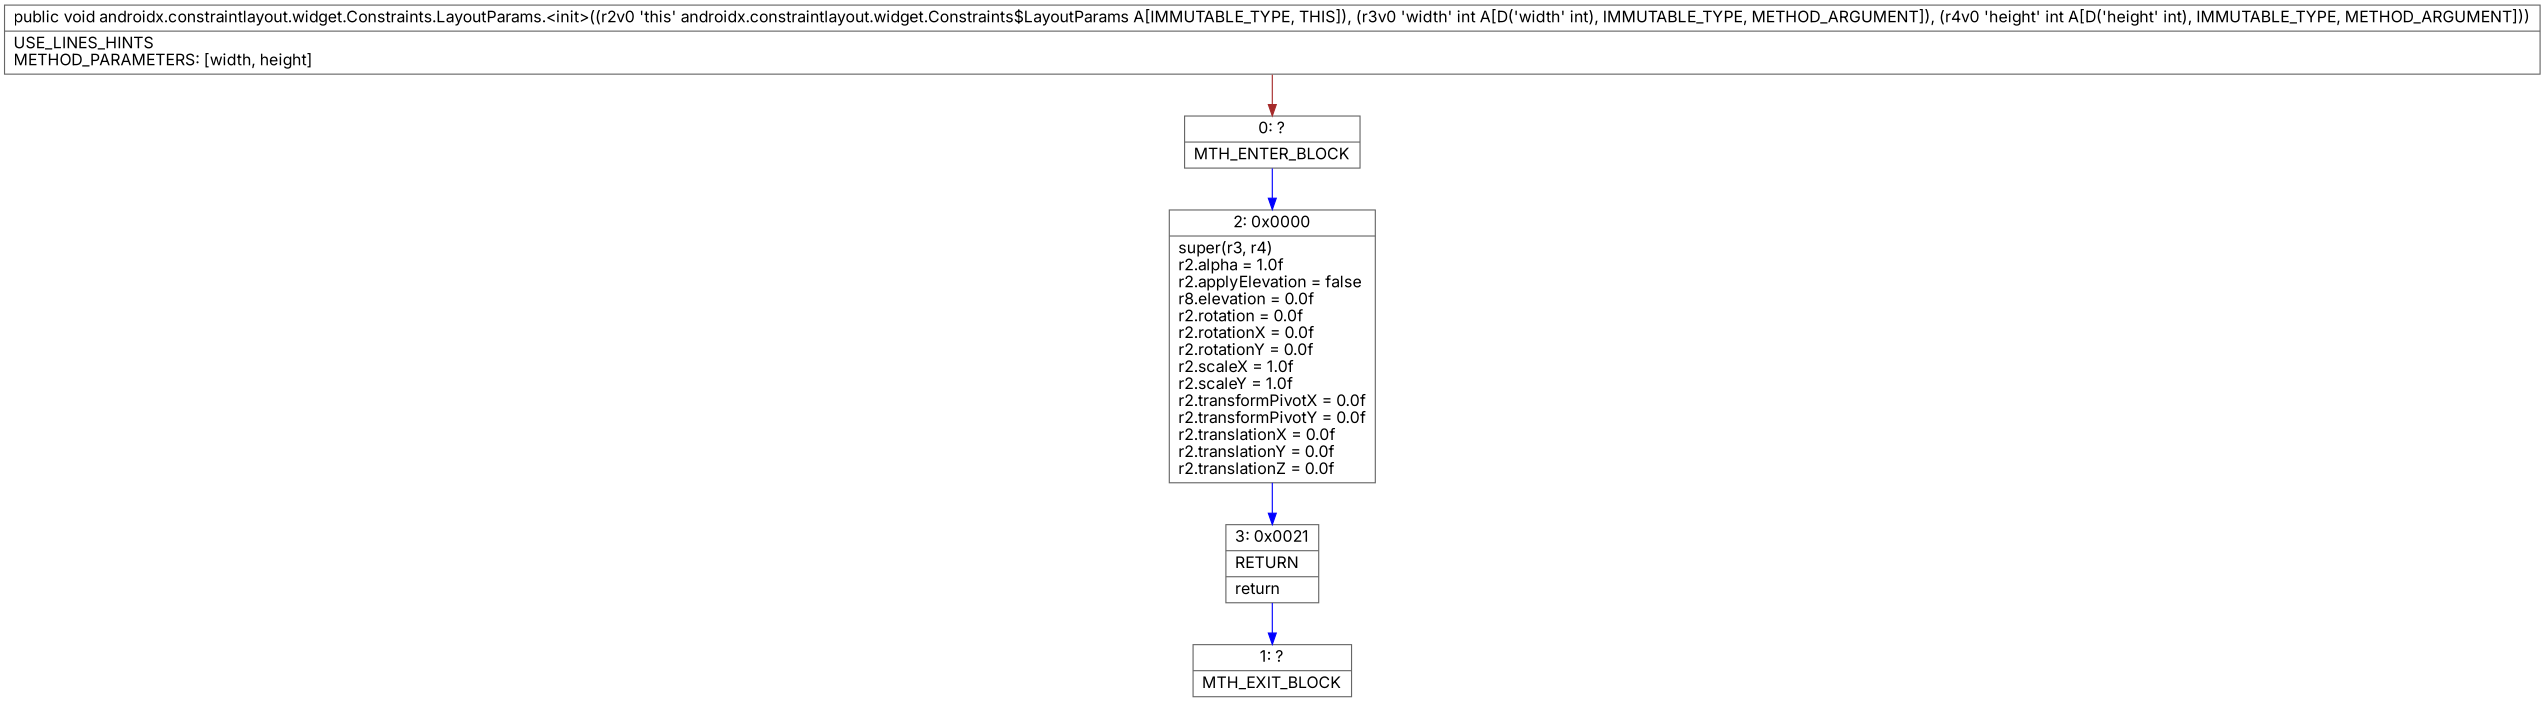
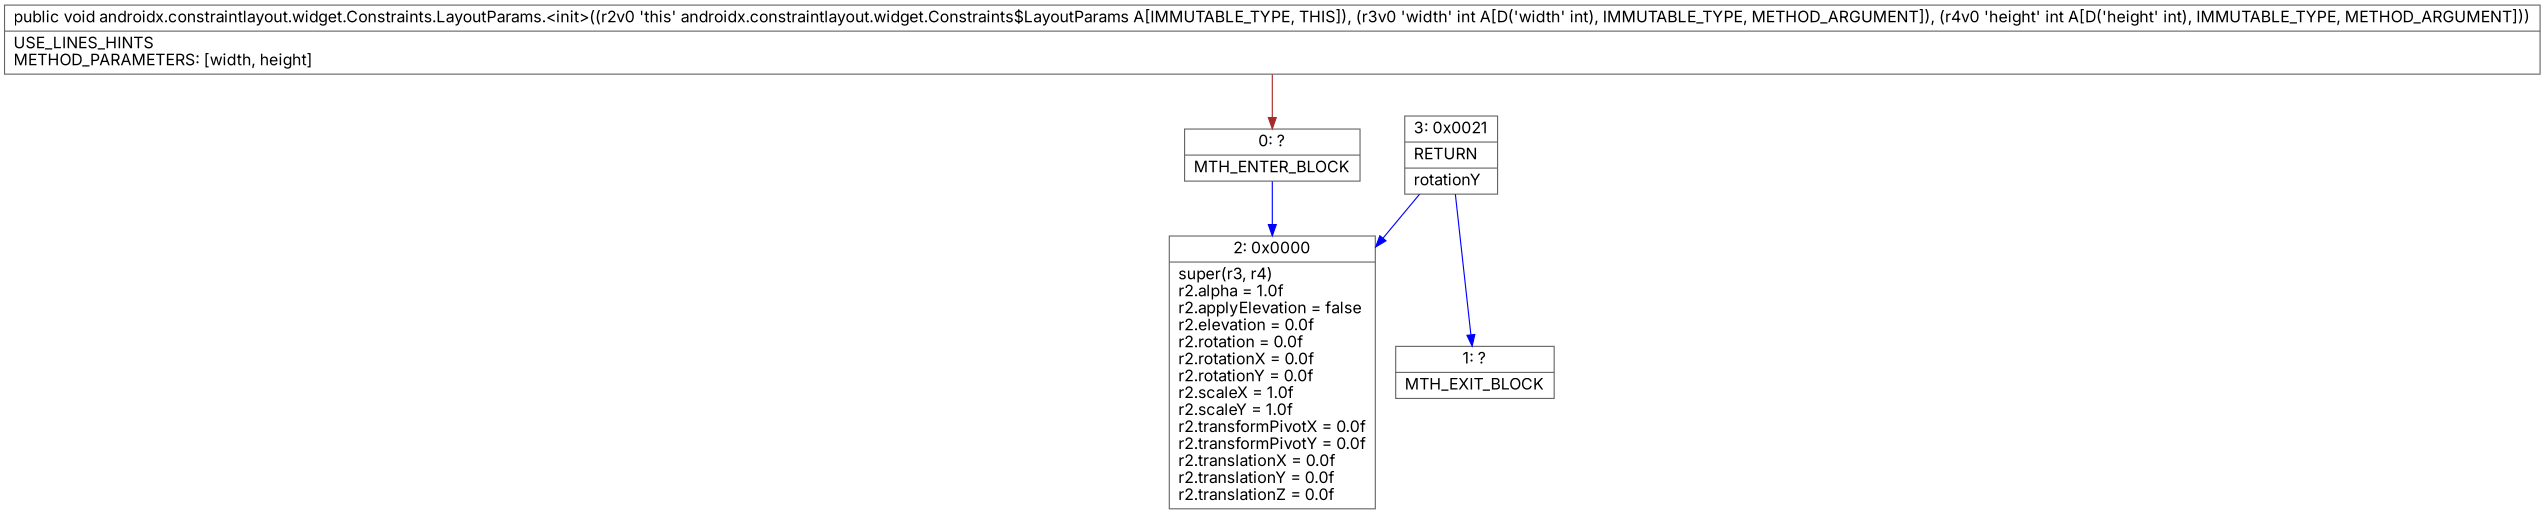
node "2: 0x0000": text "r8.elevation = 0.0f" -> "r2.elevation = 0.0f"
edge "2: 0x0000" -> "3: 0x0021": reversed
node "3: 0x0021": text "return" -> "rotationY"
